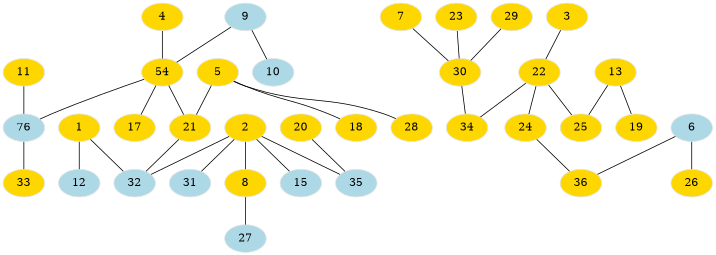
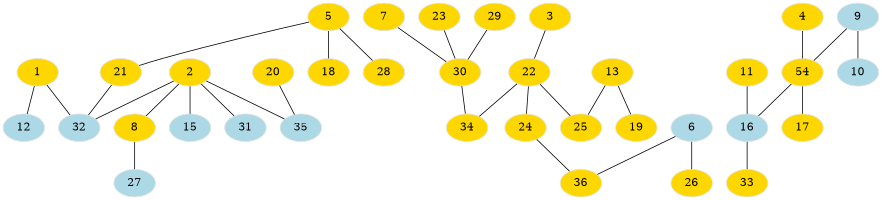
edge "54" -- "21": removed
node "76": label "76" -> "16"
